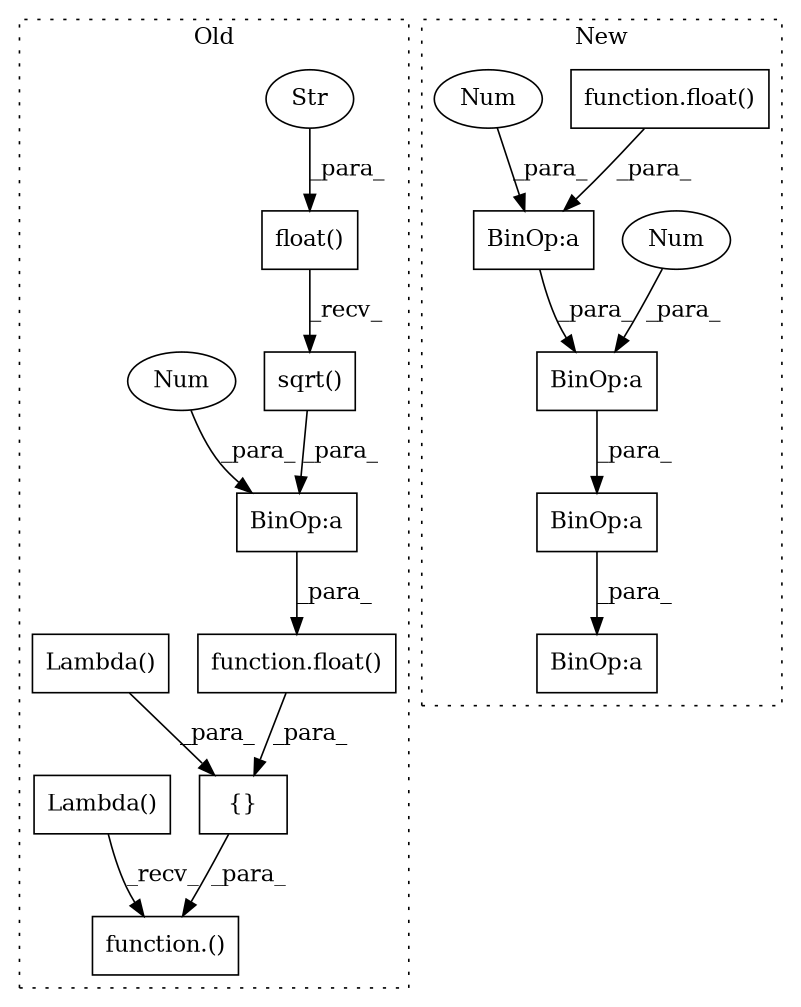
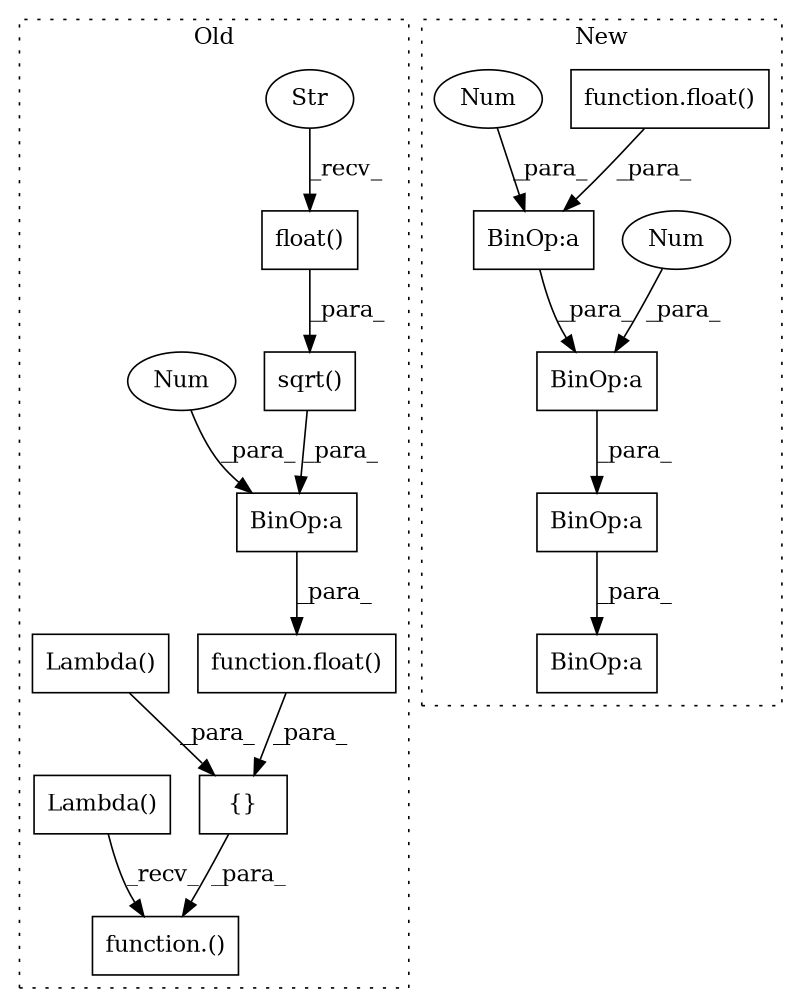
edge "Str" -> "float()": label "_para_" -> "_recv_"
edge "float()" -> "sqrt()": label "_recv_" -> "_para_"
